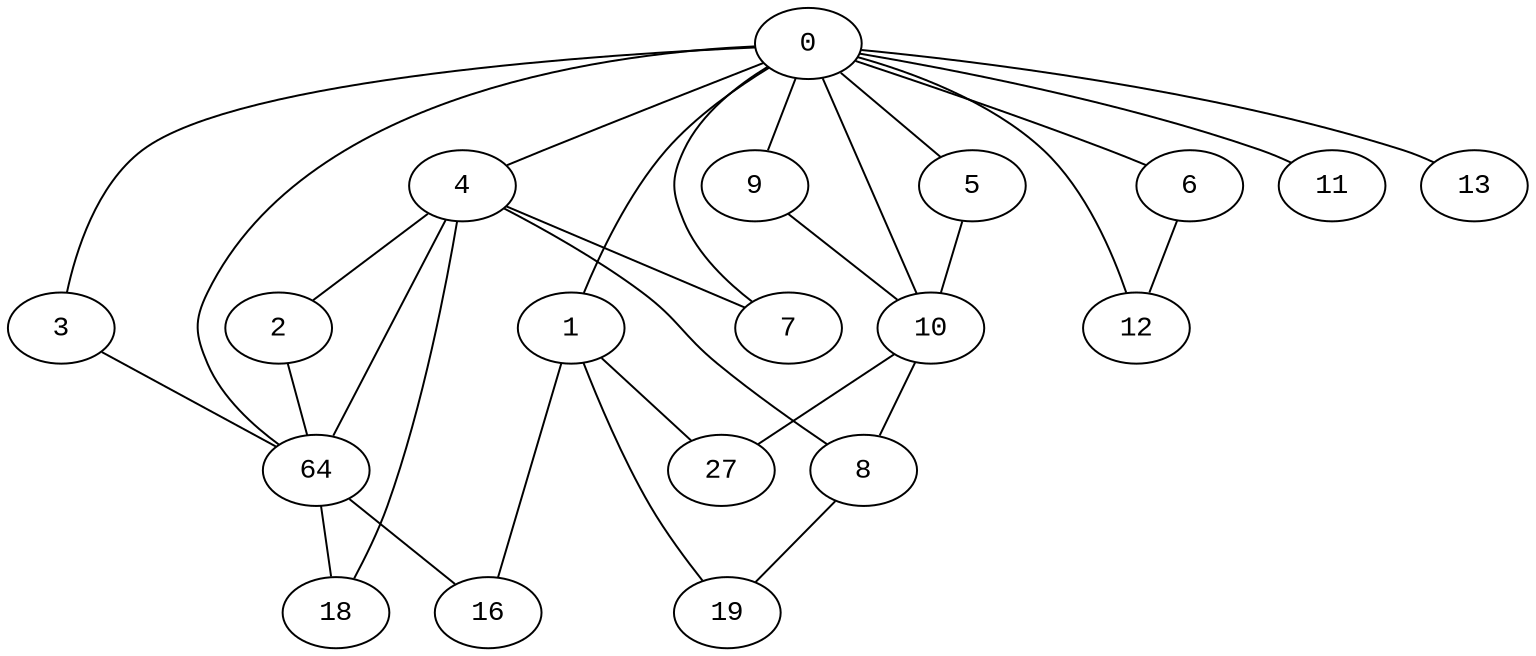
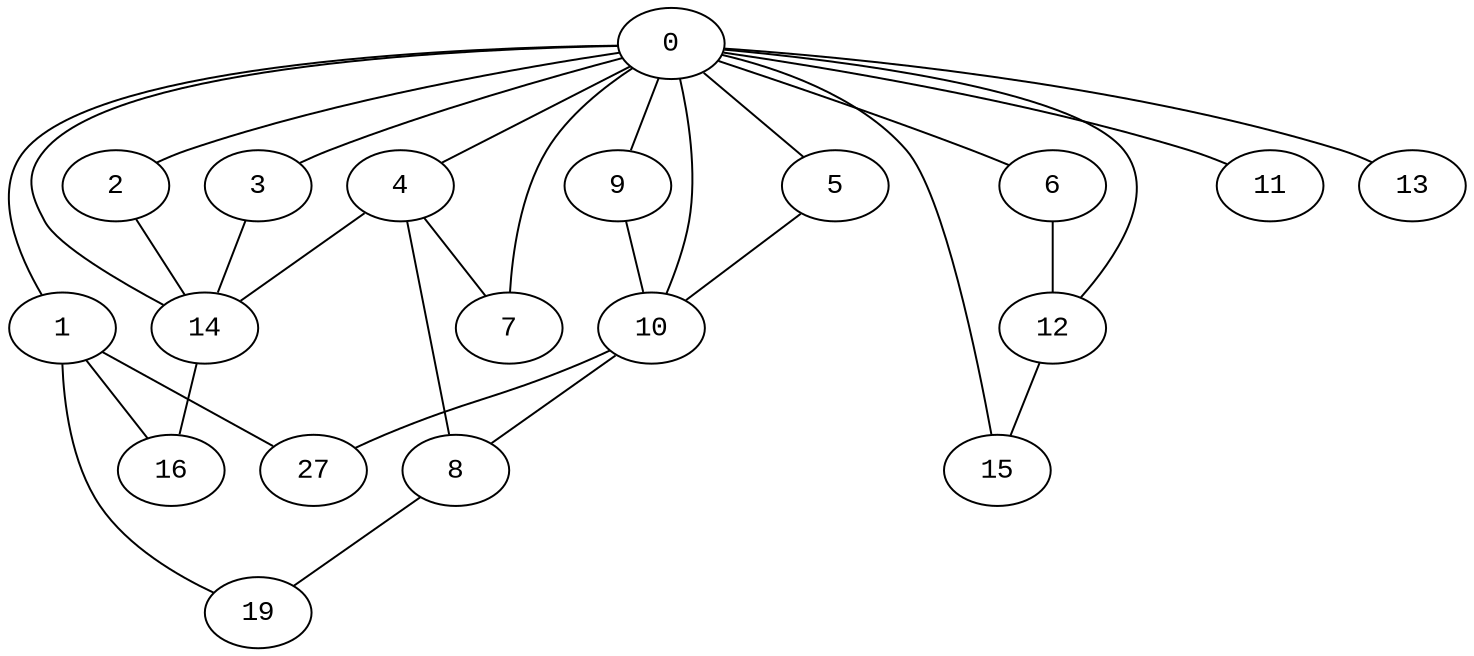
edge "4" -- "2": now "0" -- "2"
node "64": label "64" -> "14"
node "15": added
node "18": removed
